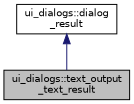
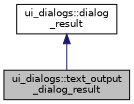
node "ui_dialogs::text_output _text_result": label "ui_dialogs::text_output _text_result" -> "ui_dialogs::text_output _dialog_result"
